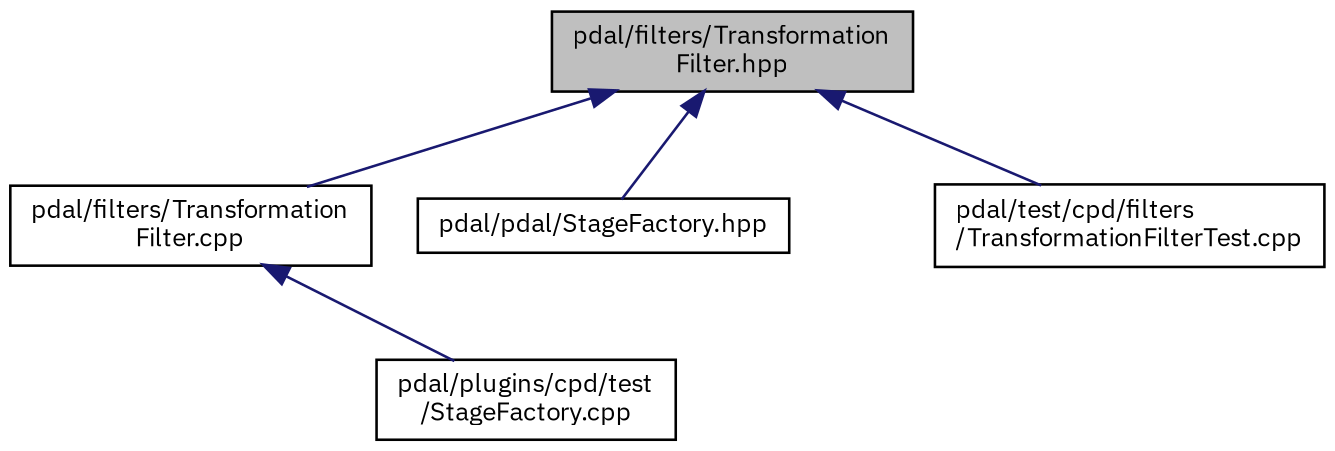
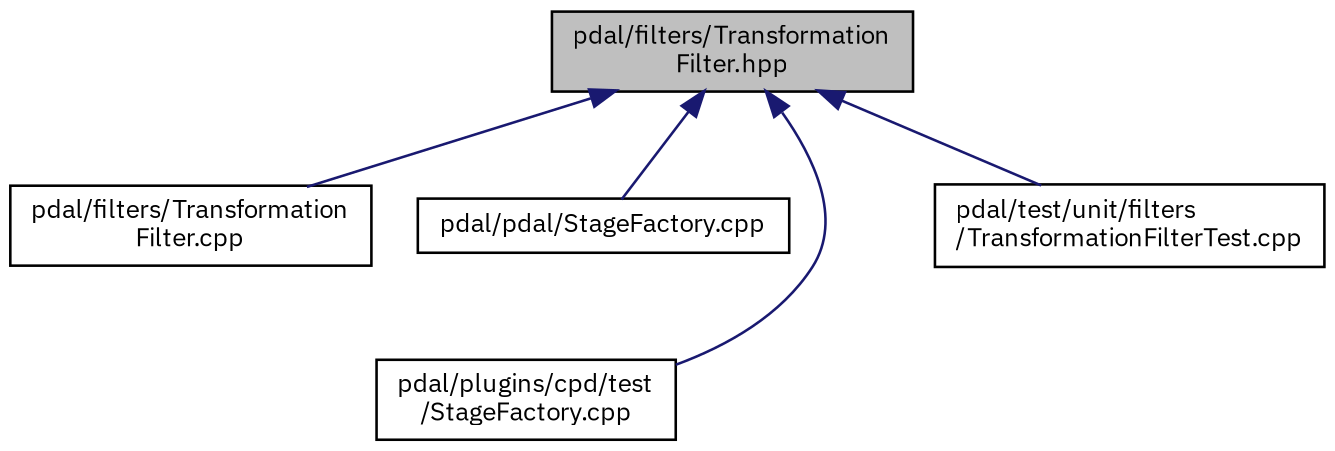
node "pdal/pdal/StageFactory.hpp": label "pdal/pdal/StageFactory.hpp" -> "pdal/pdal/StageFactory.cpp"
node "pdal/test/cpd/filters /TransformationFilterTest.cpp": label "pdal/test/cpd/filters /TransformationFilterTest.cpp" -> "pdal/test/unit/filters /TransformationFilterTest.cpp"
edge "pdal/plugins/cpd/test /StageFactory.cpp" -> "pdal/filters/Transformation Filter.cpp": now "pdal/plugins/cpd/test /StageFactory.cpp" -> "pdal/filters/Transformation Filter.hpp"
